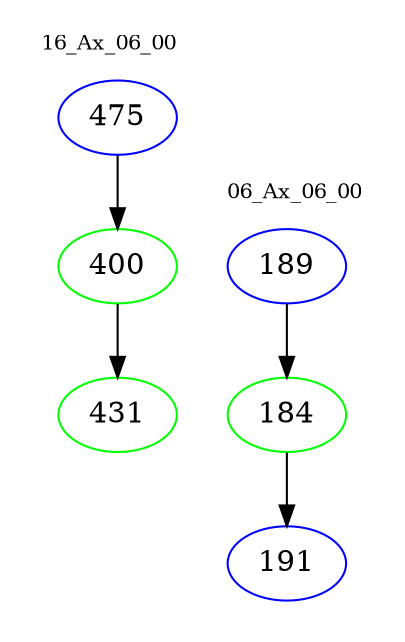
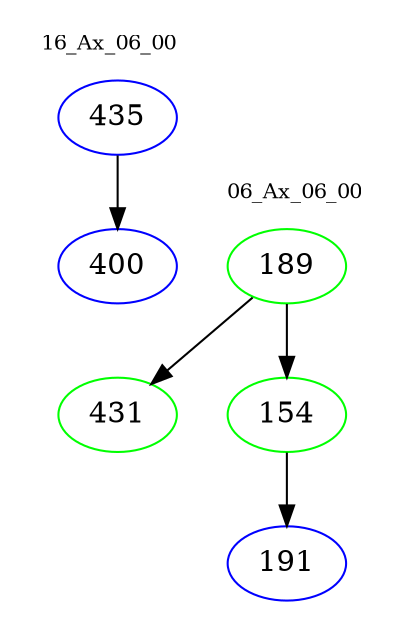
node "475": label "475" -> "435"
node "400": color green -> blue
node "189": color blue -> green
edge "400" -> "431": now "189" -> "431"
node "184": label "184" -> "154"
